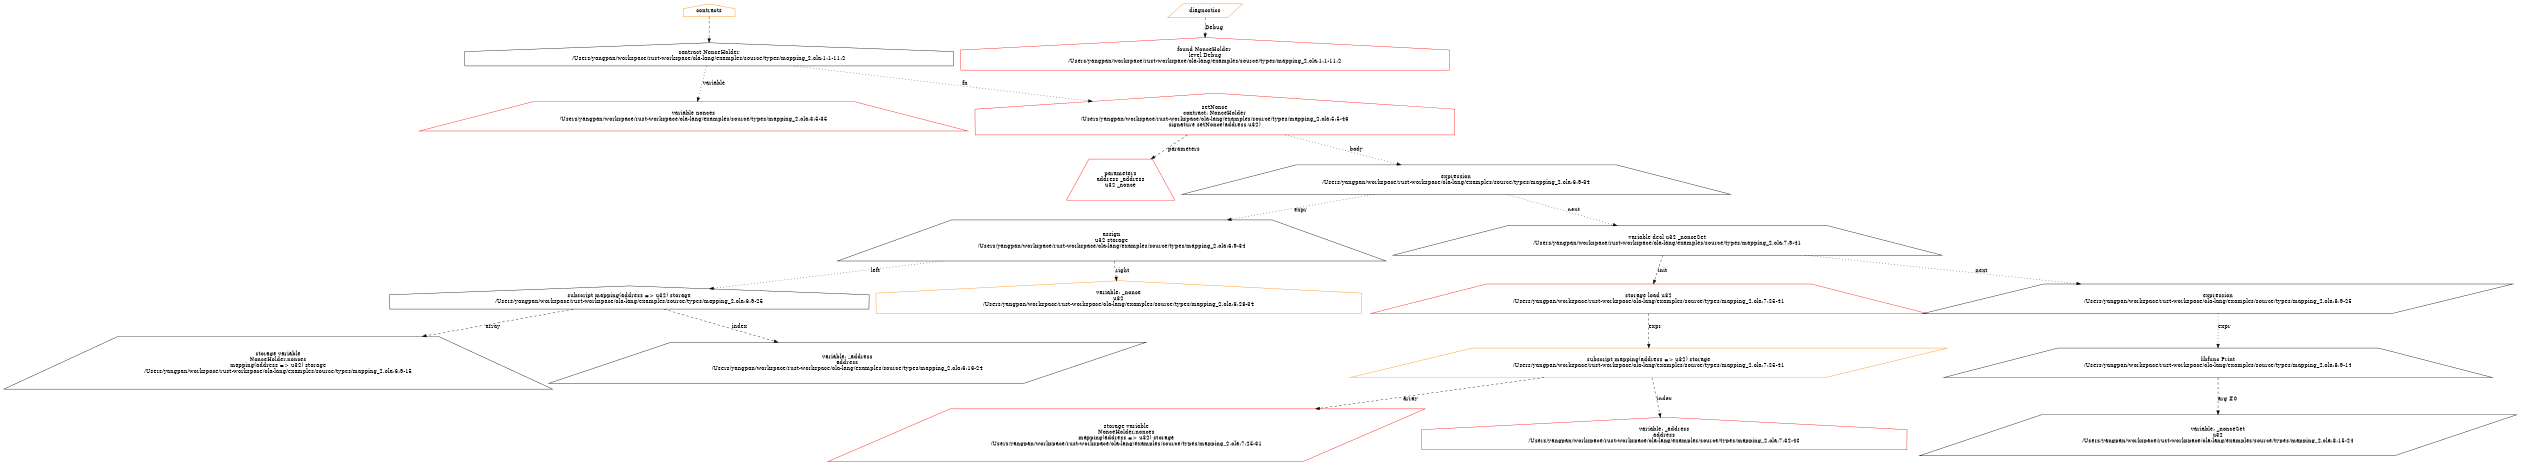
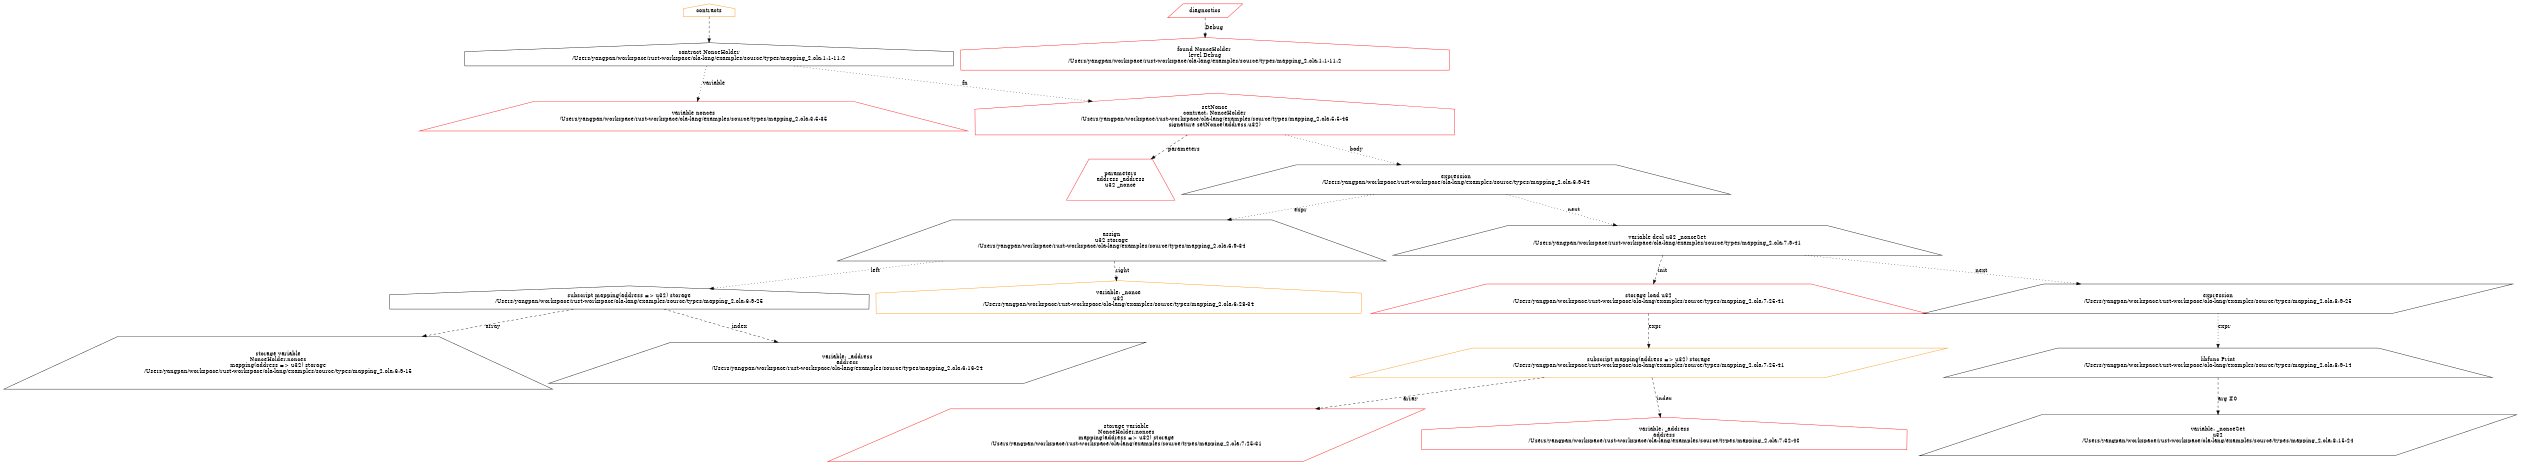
node "diagnostics": color darkorange -> red
